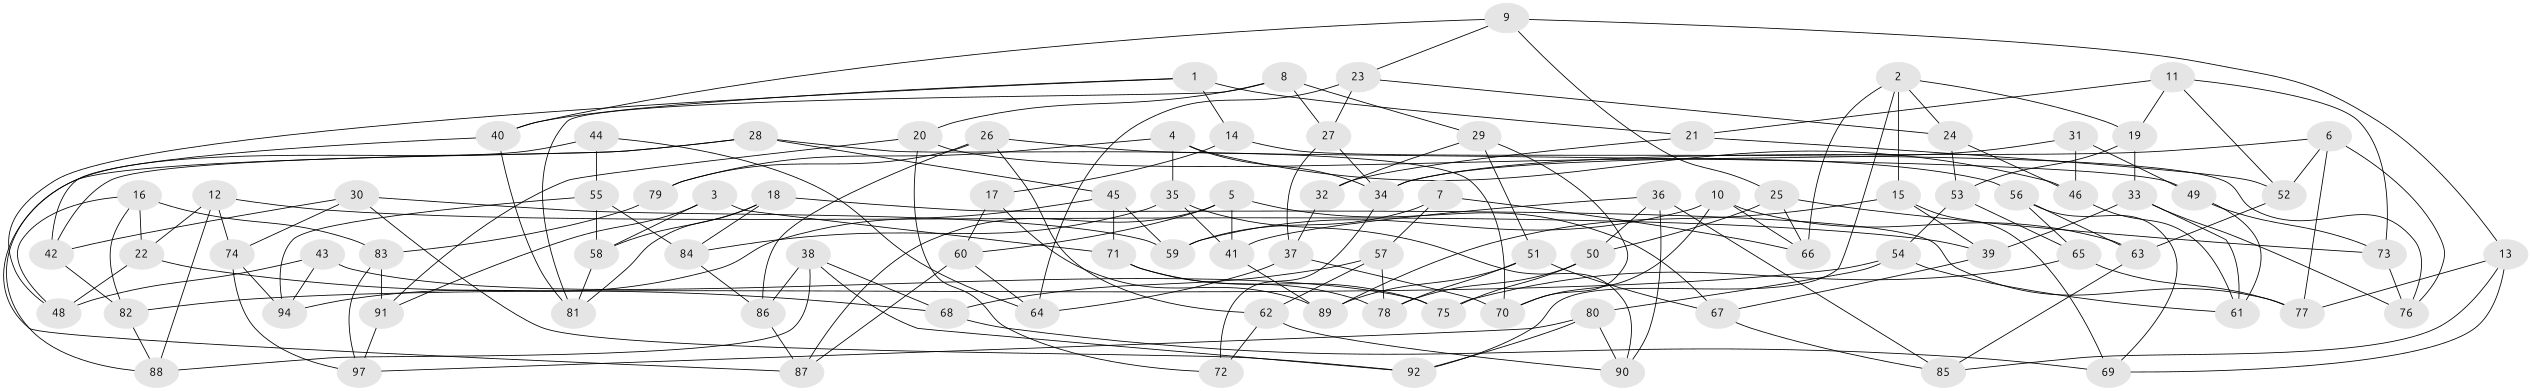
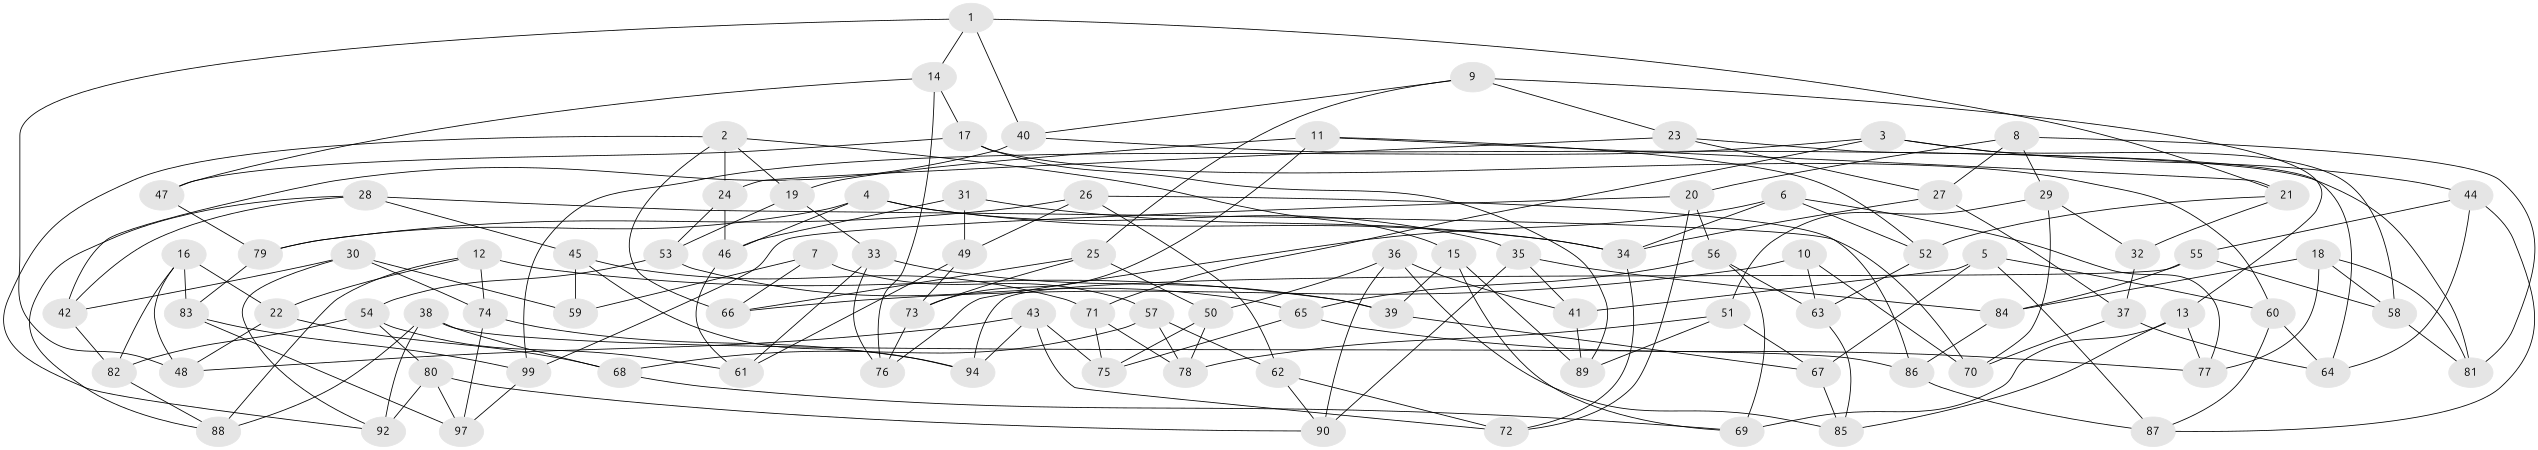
edge "3" -- "44": added
node "47": added
edge "10" -- "59": removed
node "91": label "91" -> "99"
edge "43" -- "72": added
